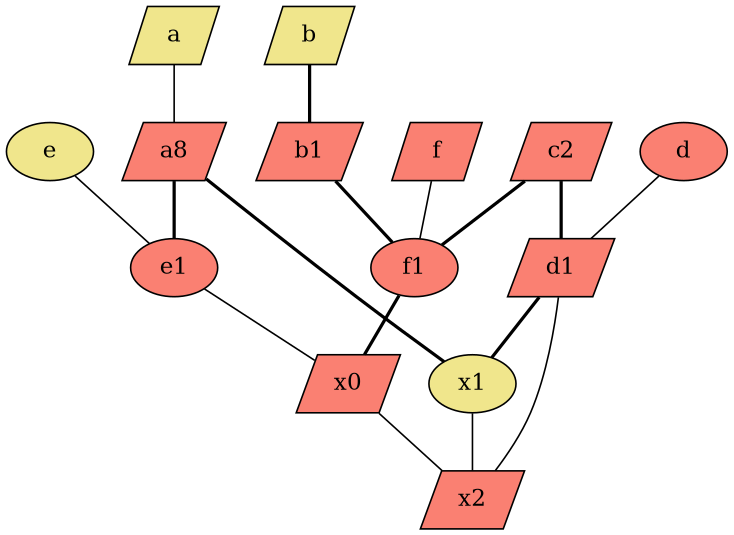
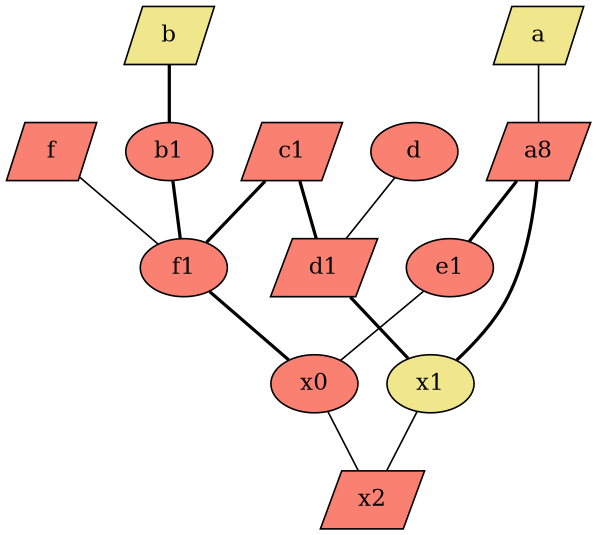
node "e": removed
node "b1": shape parallelogram -> ellipse
node "c2": label "c2" -> "c1"
node "x0": shape parallelogram -> ellipse
edge "d1" -- "x2": removed
